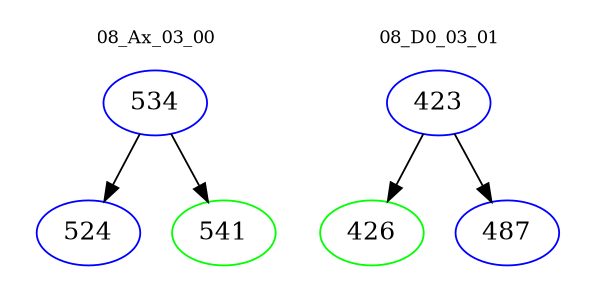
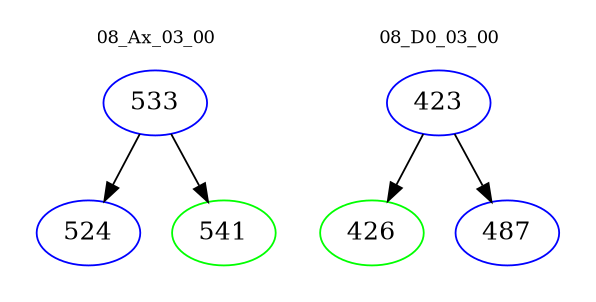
cluster "08_D0_03_01": label "08_D0_03_01" -> "08_D0_03_00"
node "534": label "534" -> "533"
